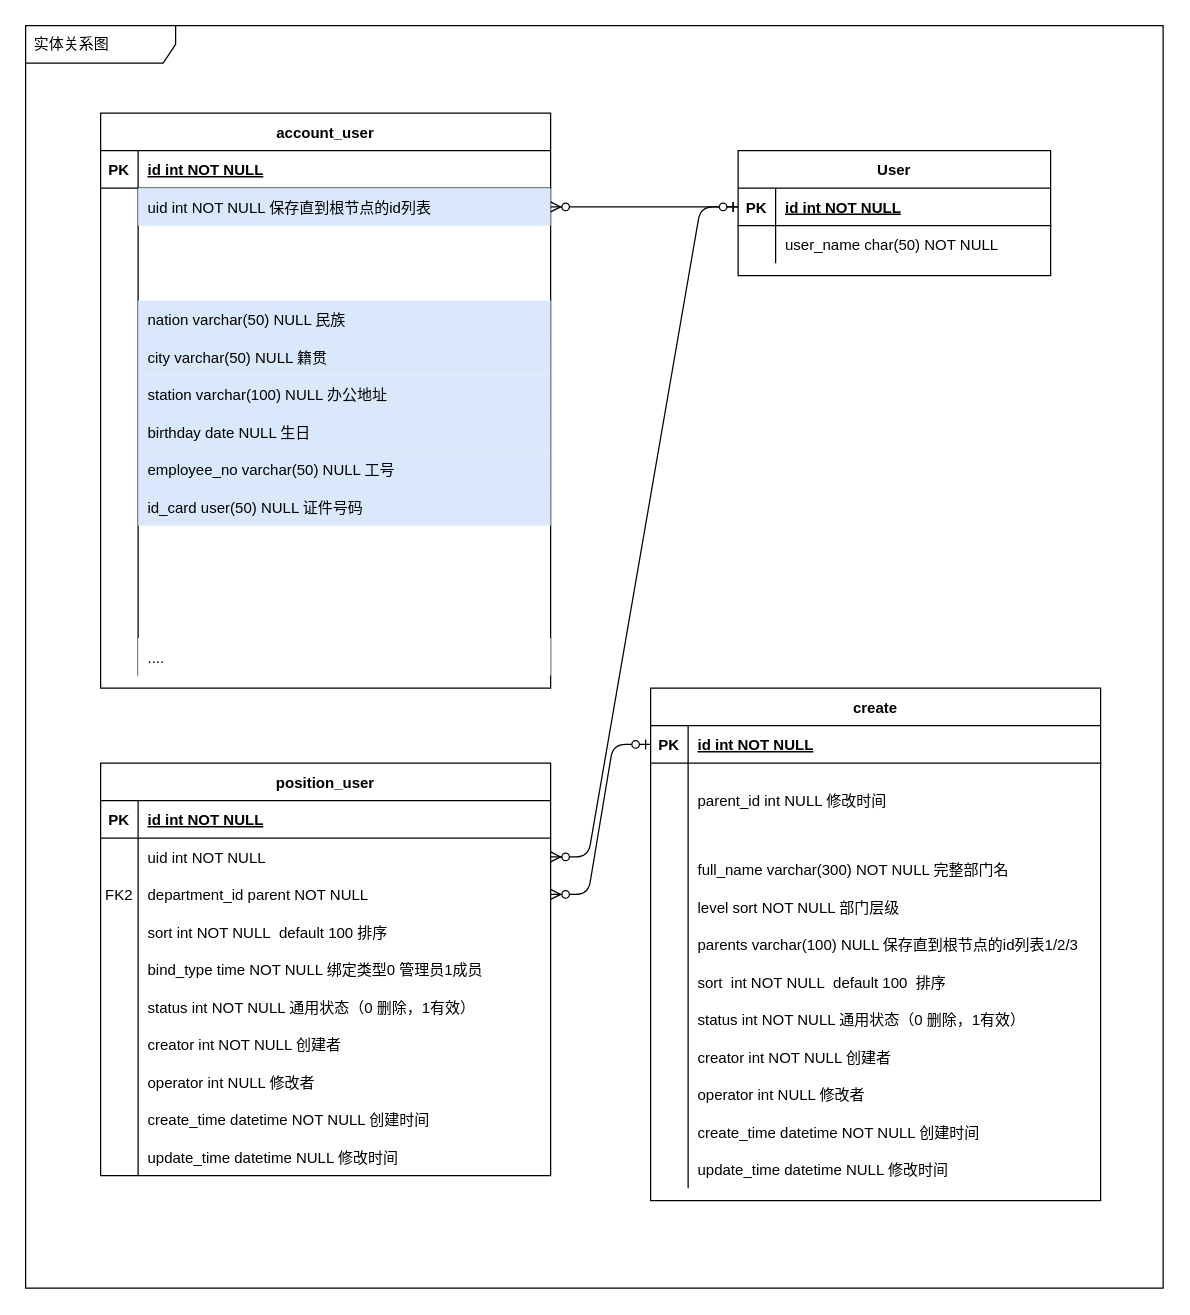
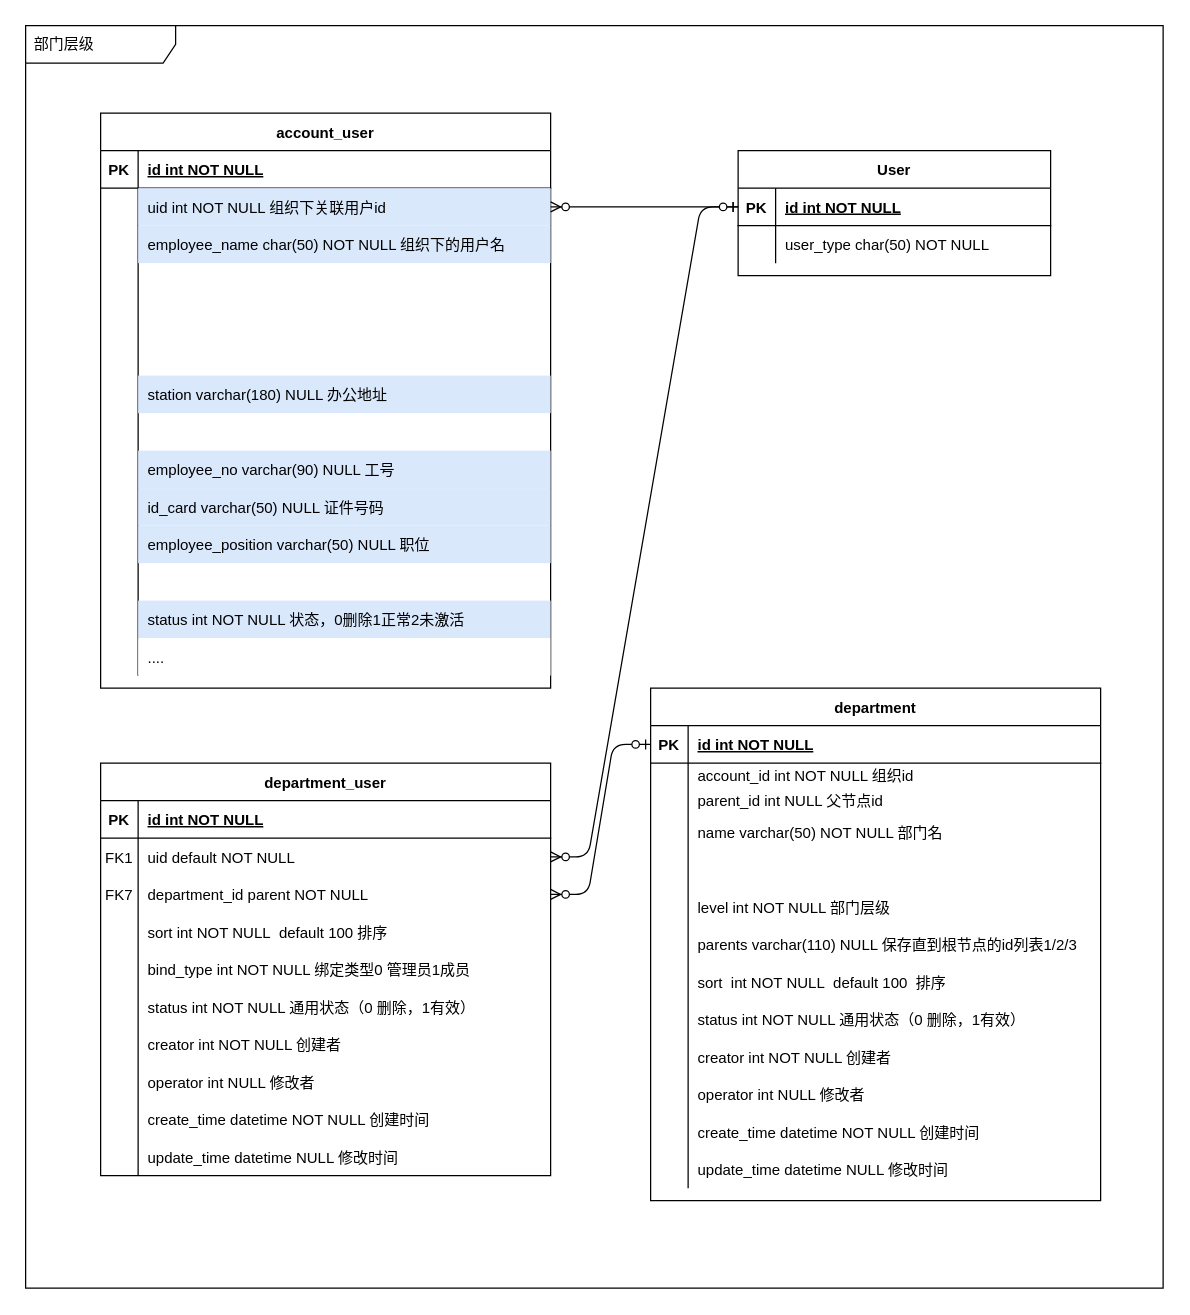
node "实体关系图": label "实体关系图" -> "部门层级"
node "uid int NOT NULL 保存直到根节点的id列表": label "uid int NOT NULL 保存直到根节点的id列表" -> "uid int NOT NULL 组织下关联用户id"
node "employee_name char(50) NOT NULL 组织下的用户名": added
node "user_name char(50) NOT NULL": label "user_name char(50) NOT NULL" -> "user_type char(50) NOT NULL"
node "nation varchar(50) NULL 民族": removed
node "city varchar(50) NULL 籍贯": removed
node "station varchar(100) NULL 办公地址": label "station varchar(100) NULL 办公地址" -> "station varchar(180) NULL 办公地址"
node "birthday date NULL 生日": removed
node "employee_no varchar(50) NULL 工号": label "employee_no varchar(50) NULL 工号" -> "employee_no varchar(90) NULL 工号"
node "id_card user(50) NULL 证件号码": label "id_card user(50) NULL 证件号码" -> "id_card varchar(50) NULL 证件号码"
node "employee_position varchar(50) NULL 职位": added
node "status int NOT NULL 状态，0删除1正常2未激活": added
node "create": label "create" -> "department"
node "account_id int NOT NULL 组织id": added
node "position_user": label "position_user" -> "department_user"
node "parent_id int NULL 修改时间": label "parent_id int NULL 修改时间" -> "parent_id int NULL 父节点id"
node "name varchar(50) NOT NULL 部门名": added
node "FK1": added
node "uid int NOT NULL": label "uid int NOT NULL" -> "uid default NOT NULL"
node "full_name varchar(300) NOT NULL 完整部门名": removed
node "FK2": label "FK2" -> "FK7"
node "level sort NOT NULL 部门层级": label "level sort NOT NULL 部门层级" -> "level int NOT NULL 部门层级"
node "parents varchar(100) NULL 保存直到根节点的id列表1/2/3": label "parents varchar(100) NULL 保存直到根节点的id列表1/2/3" -> "parents varchar(110) NULL 保存直到根节点的id列表1/2/3"
node "bind_type time NOT NULL 绑定类型0 管理员1成员": label "bind_type time NOT NULL 绑定类型0 管理员1成员" -> "bind_type int NOT NULL 绑定类型0 管理员1成员"
